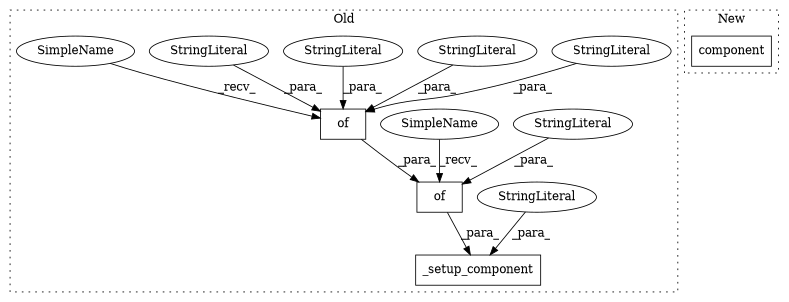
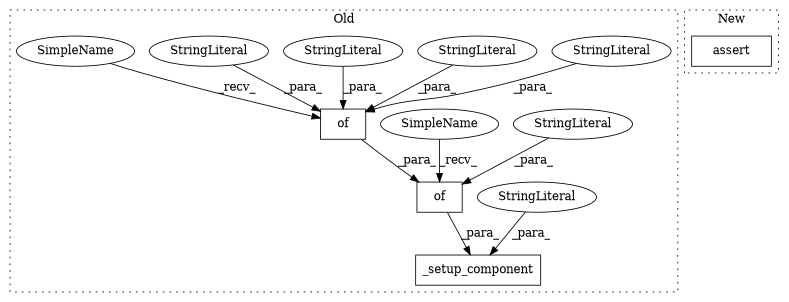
node "component": label "component" -> "assert"
